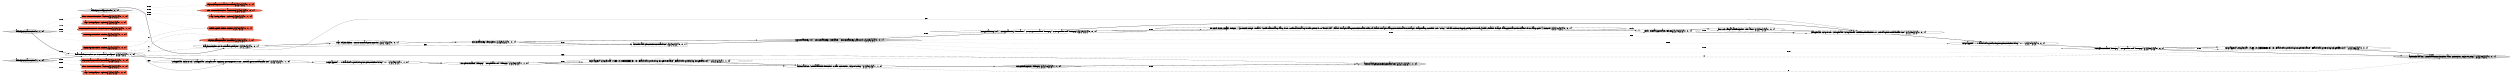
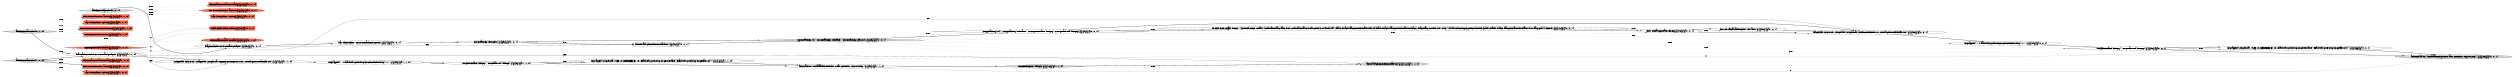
node "DBRProgressMonitor monitor@@@2@@@['1', '0', '0']": shape box -> diamond
edge "addObjectCreateActions['1', '0', '0']" -> "List<DBEPersistAction> actions@@@2@@@['1', '0', '0']": style dotted -> bold
